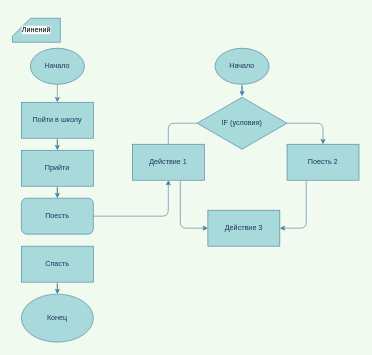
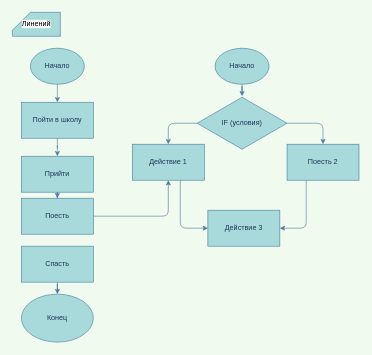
node "Линений": moved (36, 30) -> (36, 24)
edge "IF (условия)" -- "Действие 1": arrowhead none -> classic
node "Прийти": moved (57, 168) -> (57, 174)
node "Поесть": shape rounded rectangle -> rectangle
